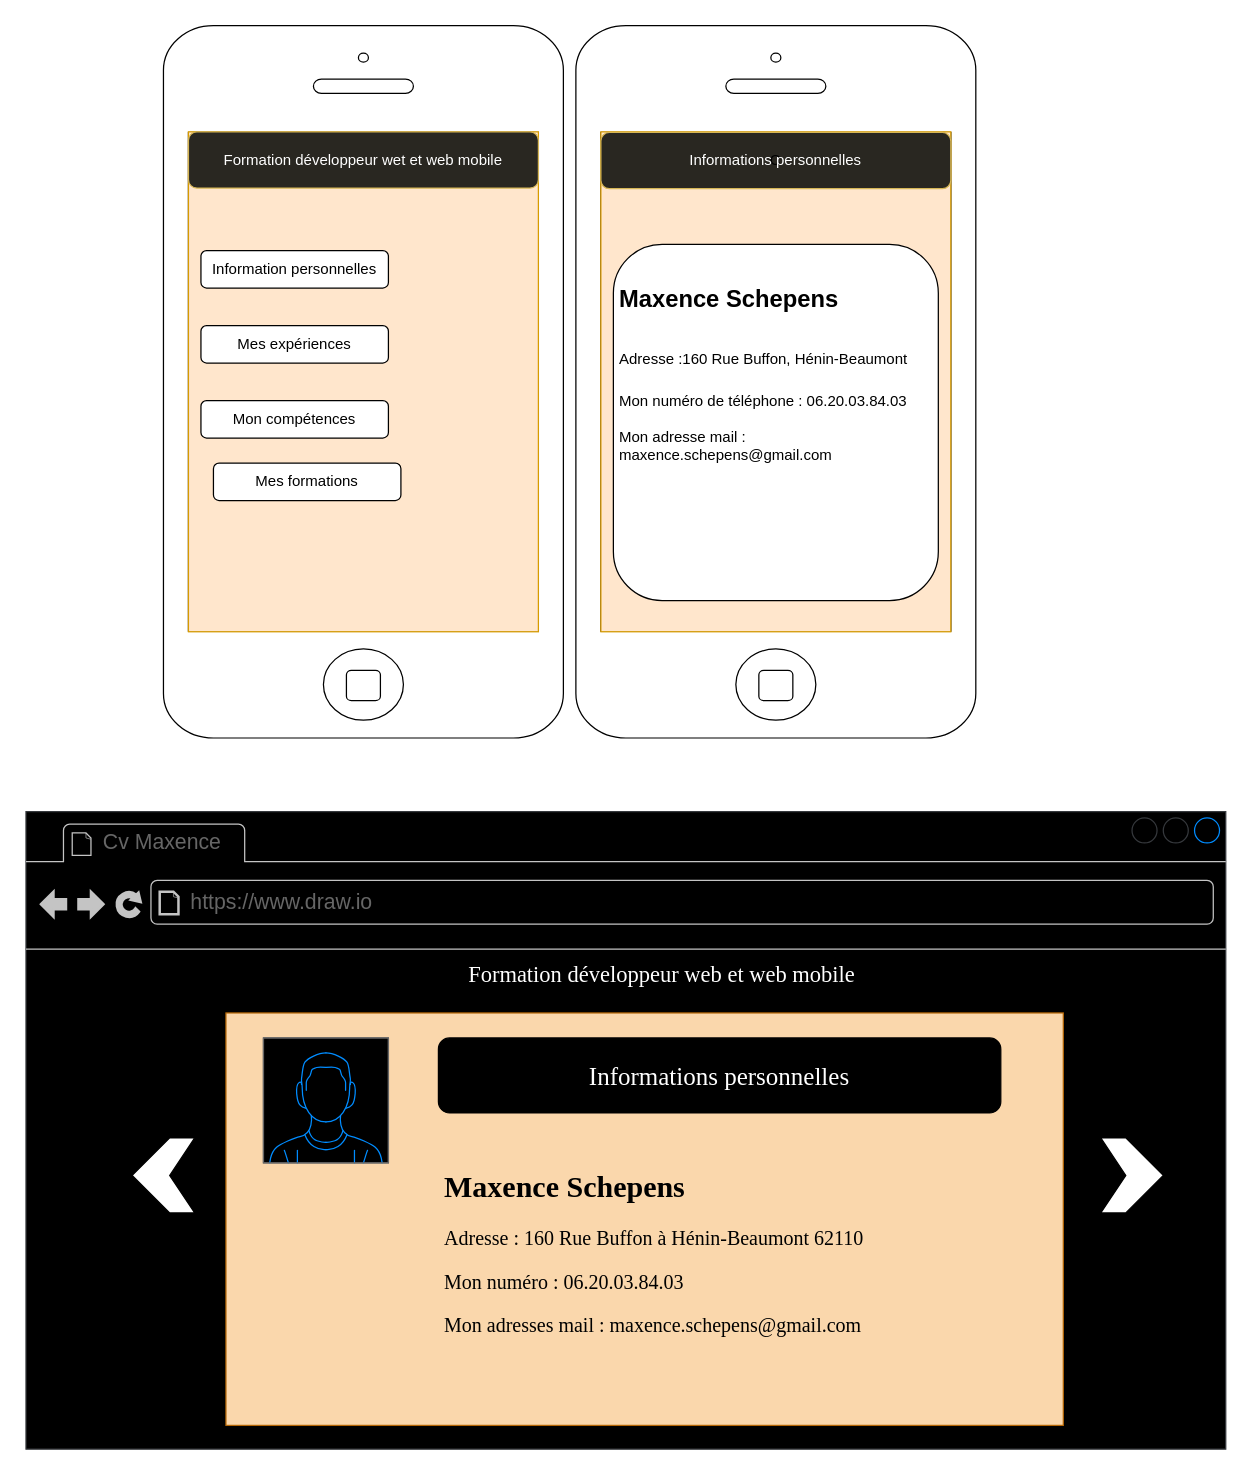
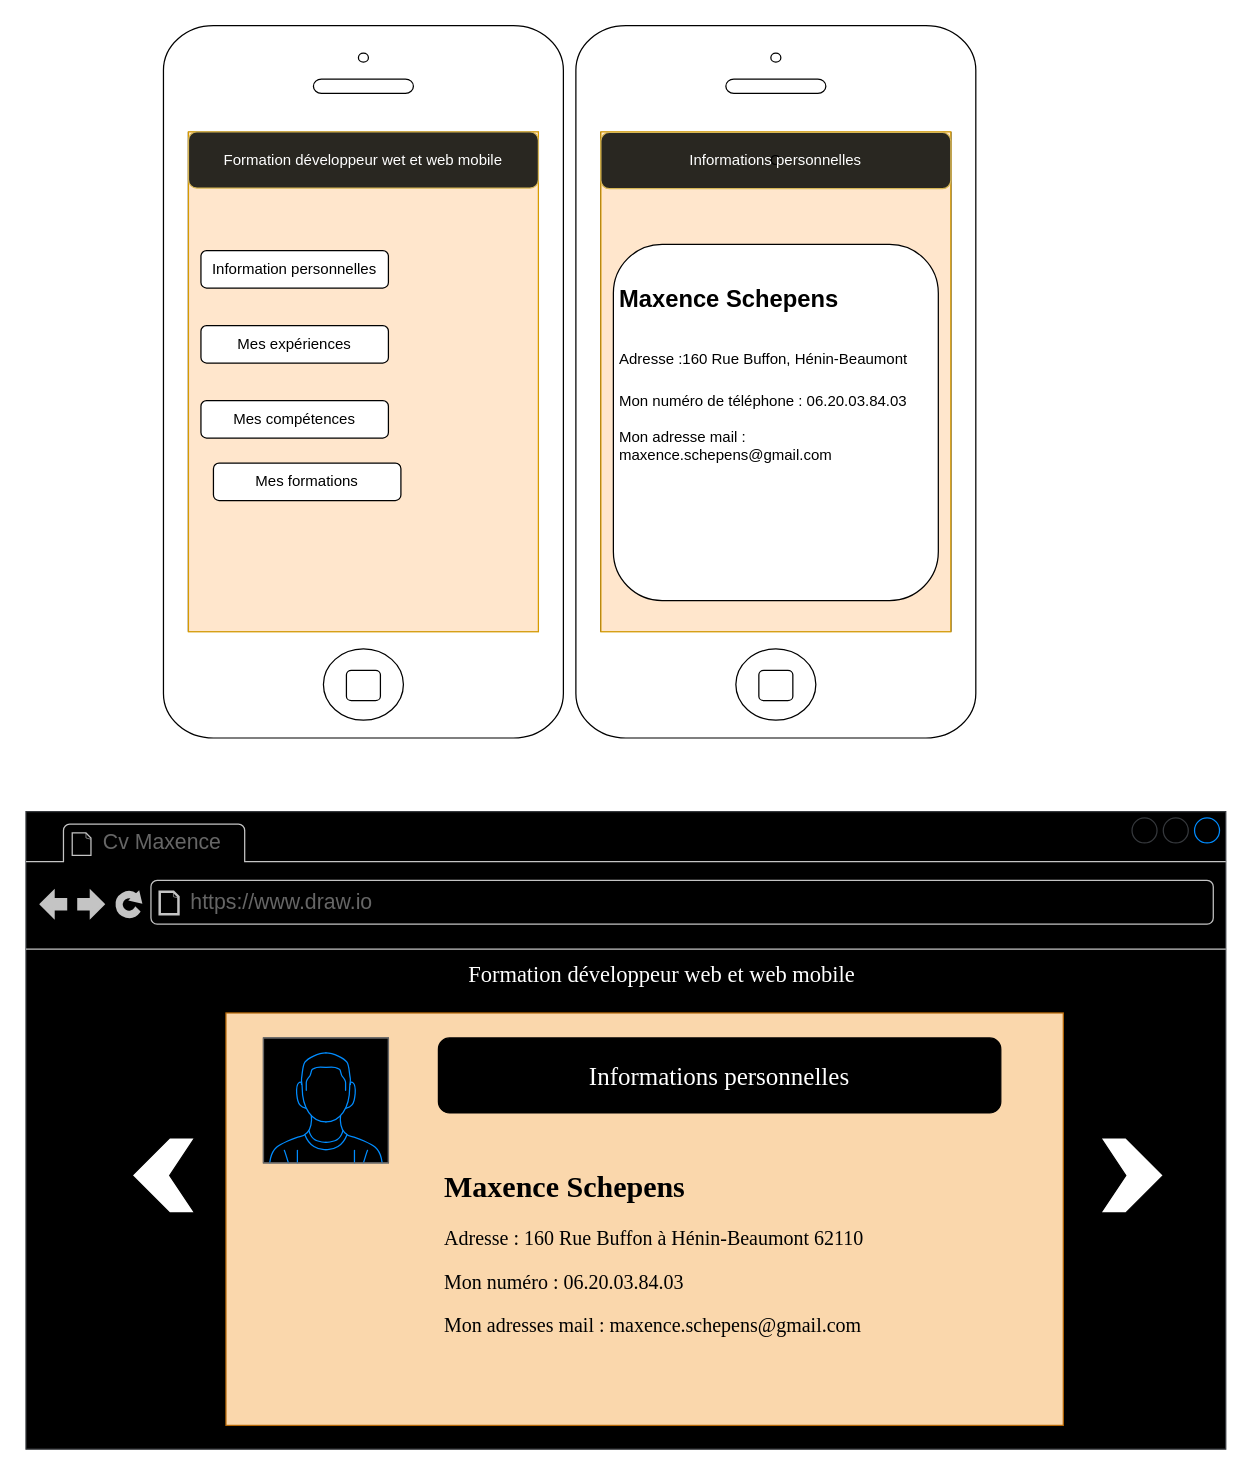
node "Mon compétences": label "Mon compétences" -> "Mes compétences"
